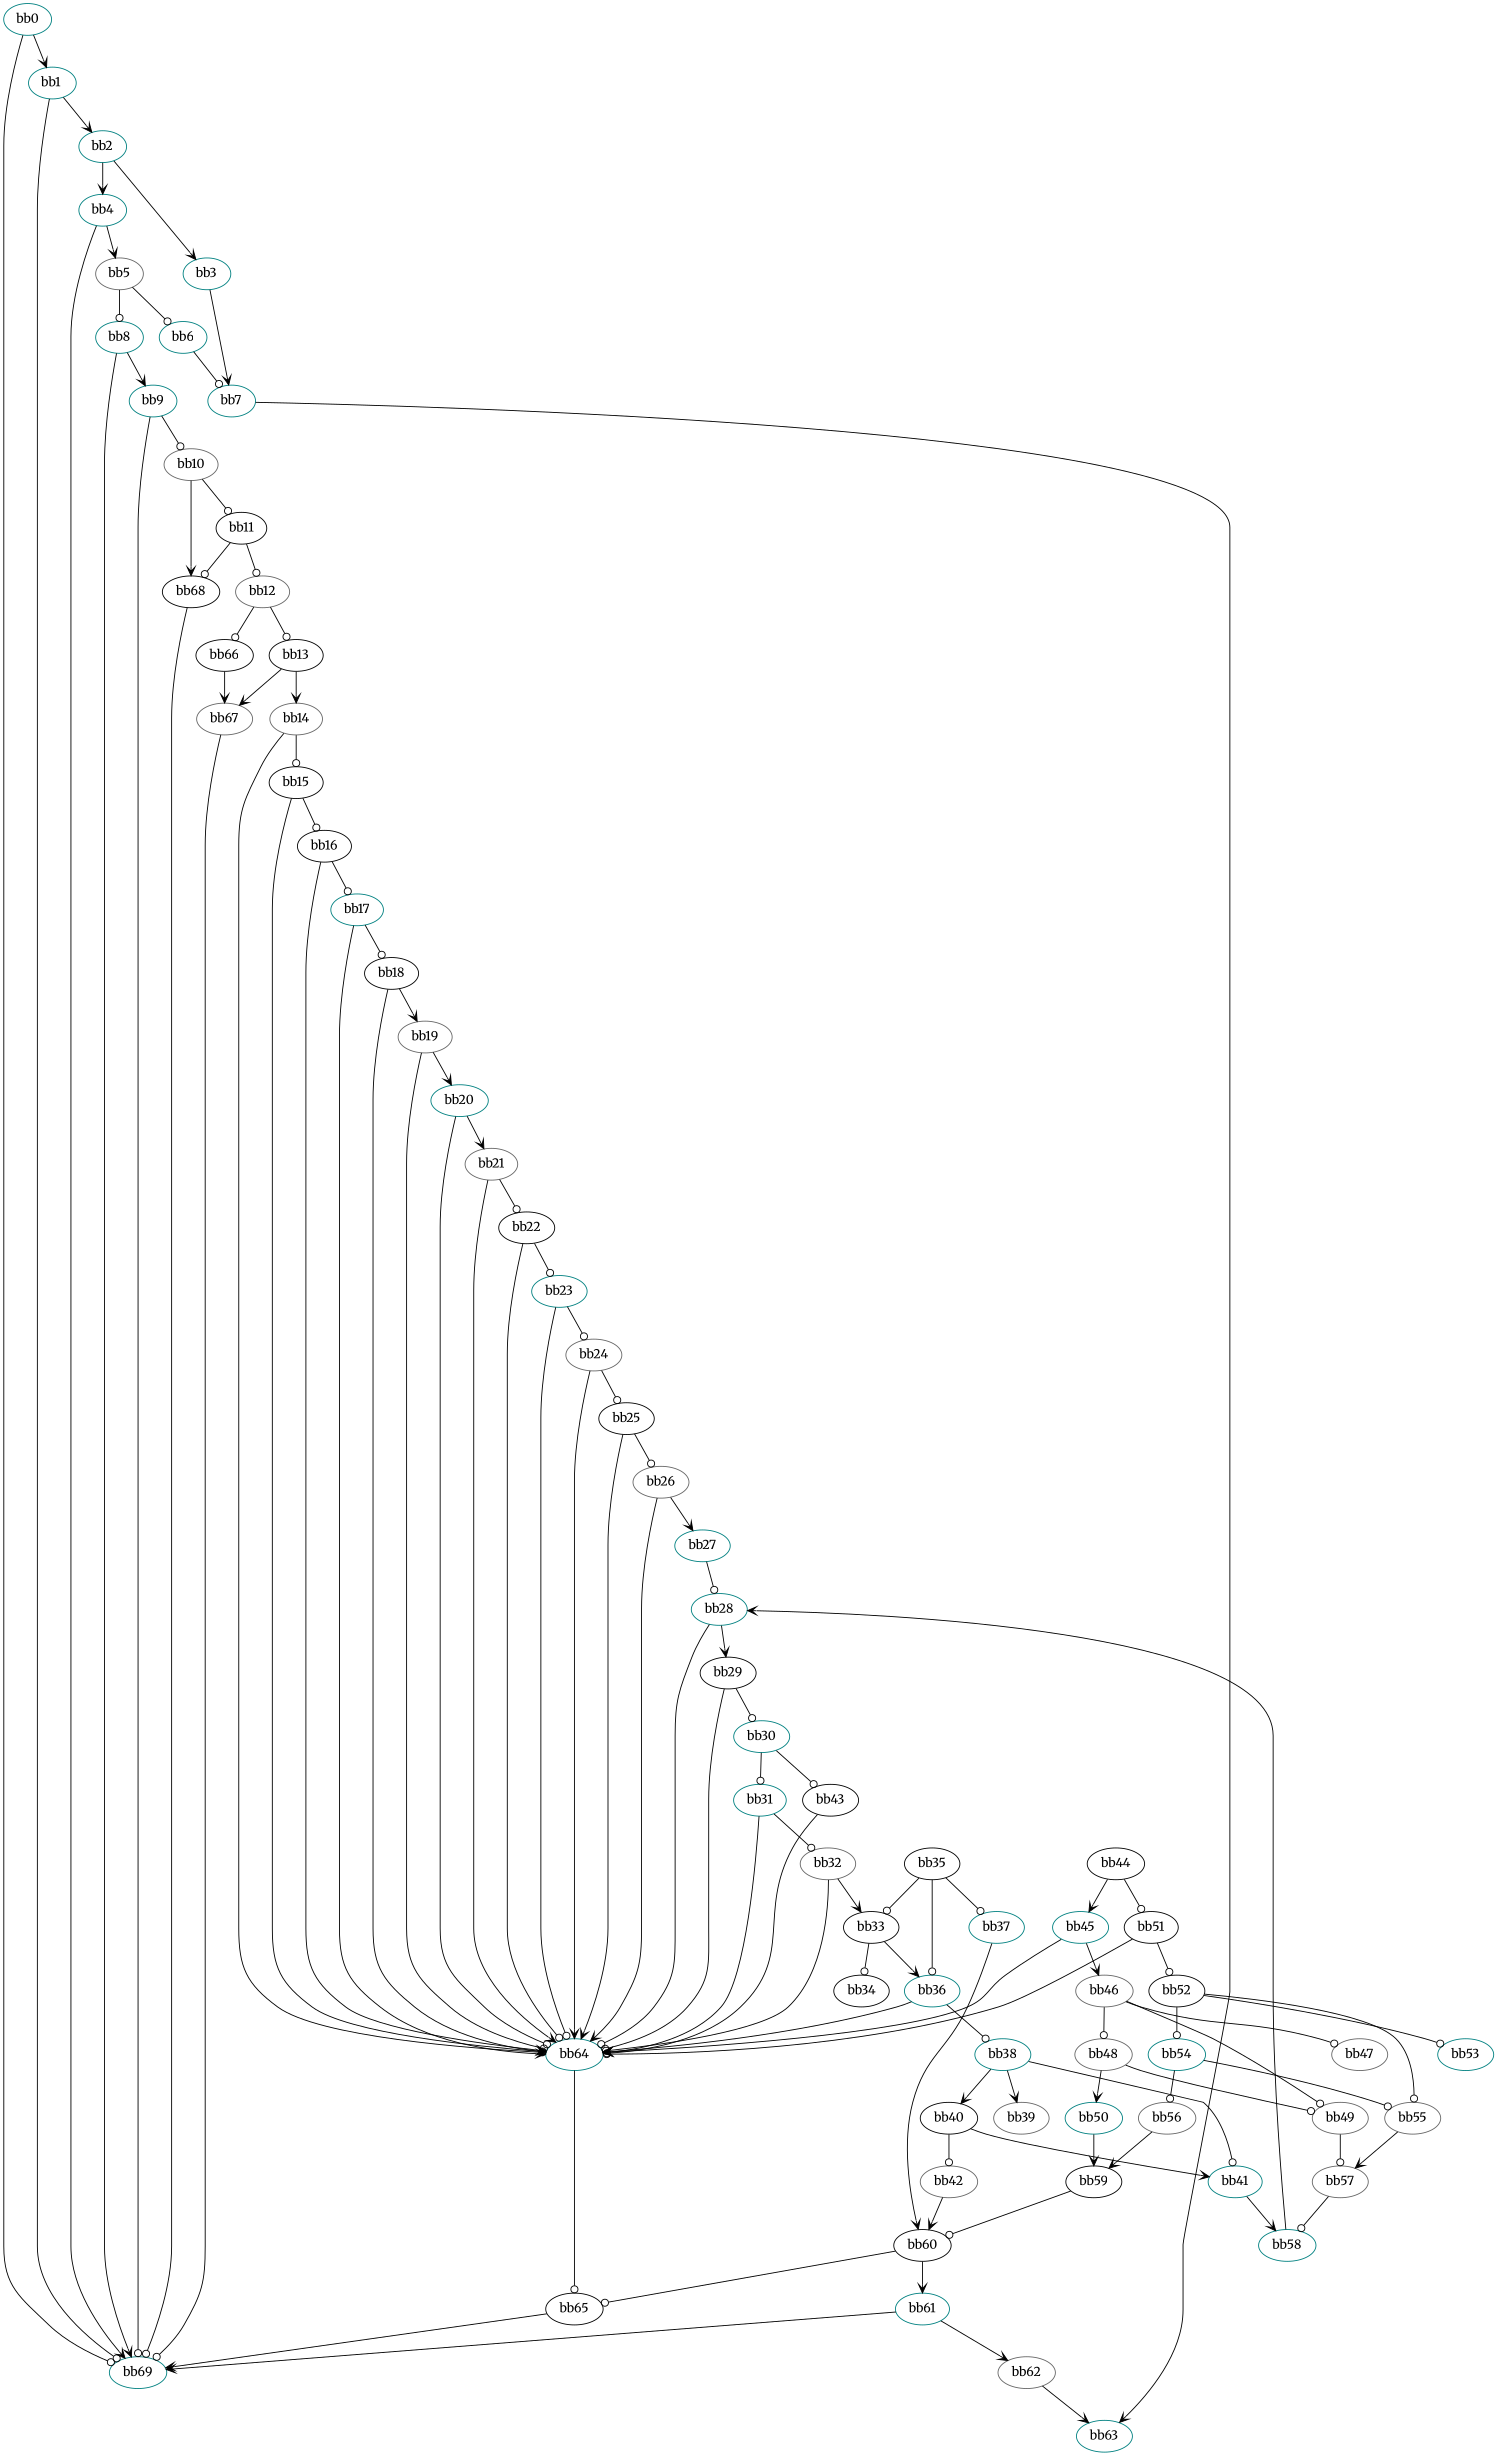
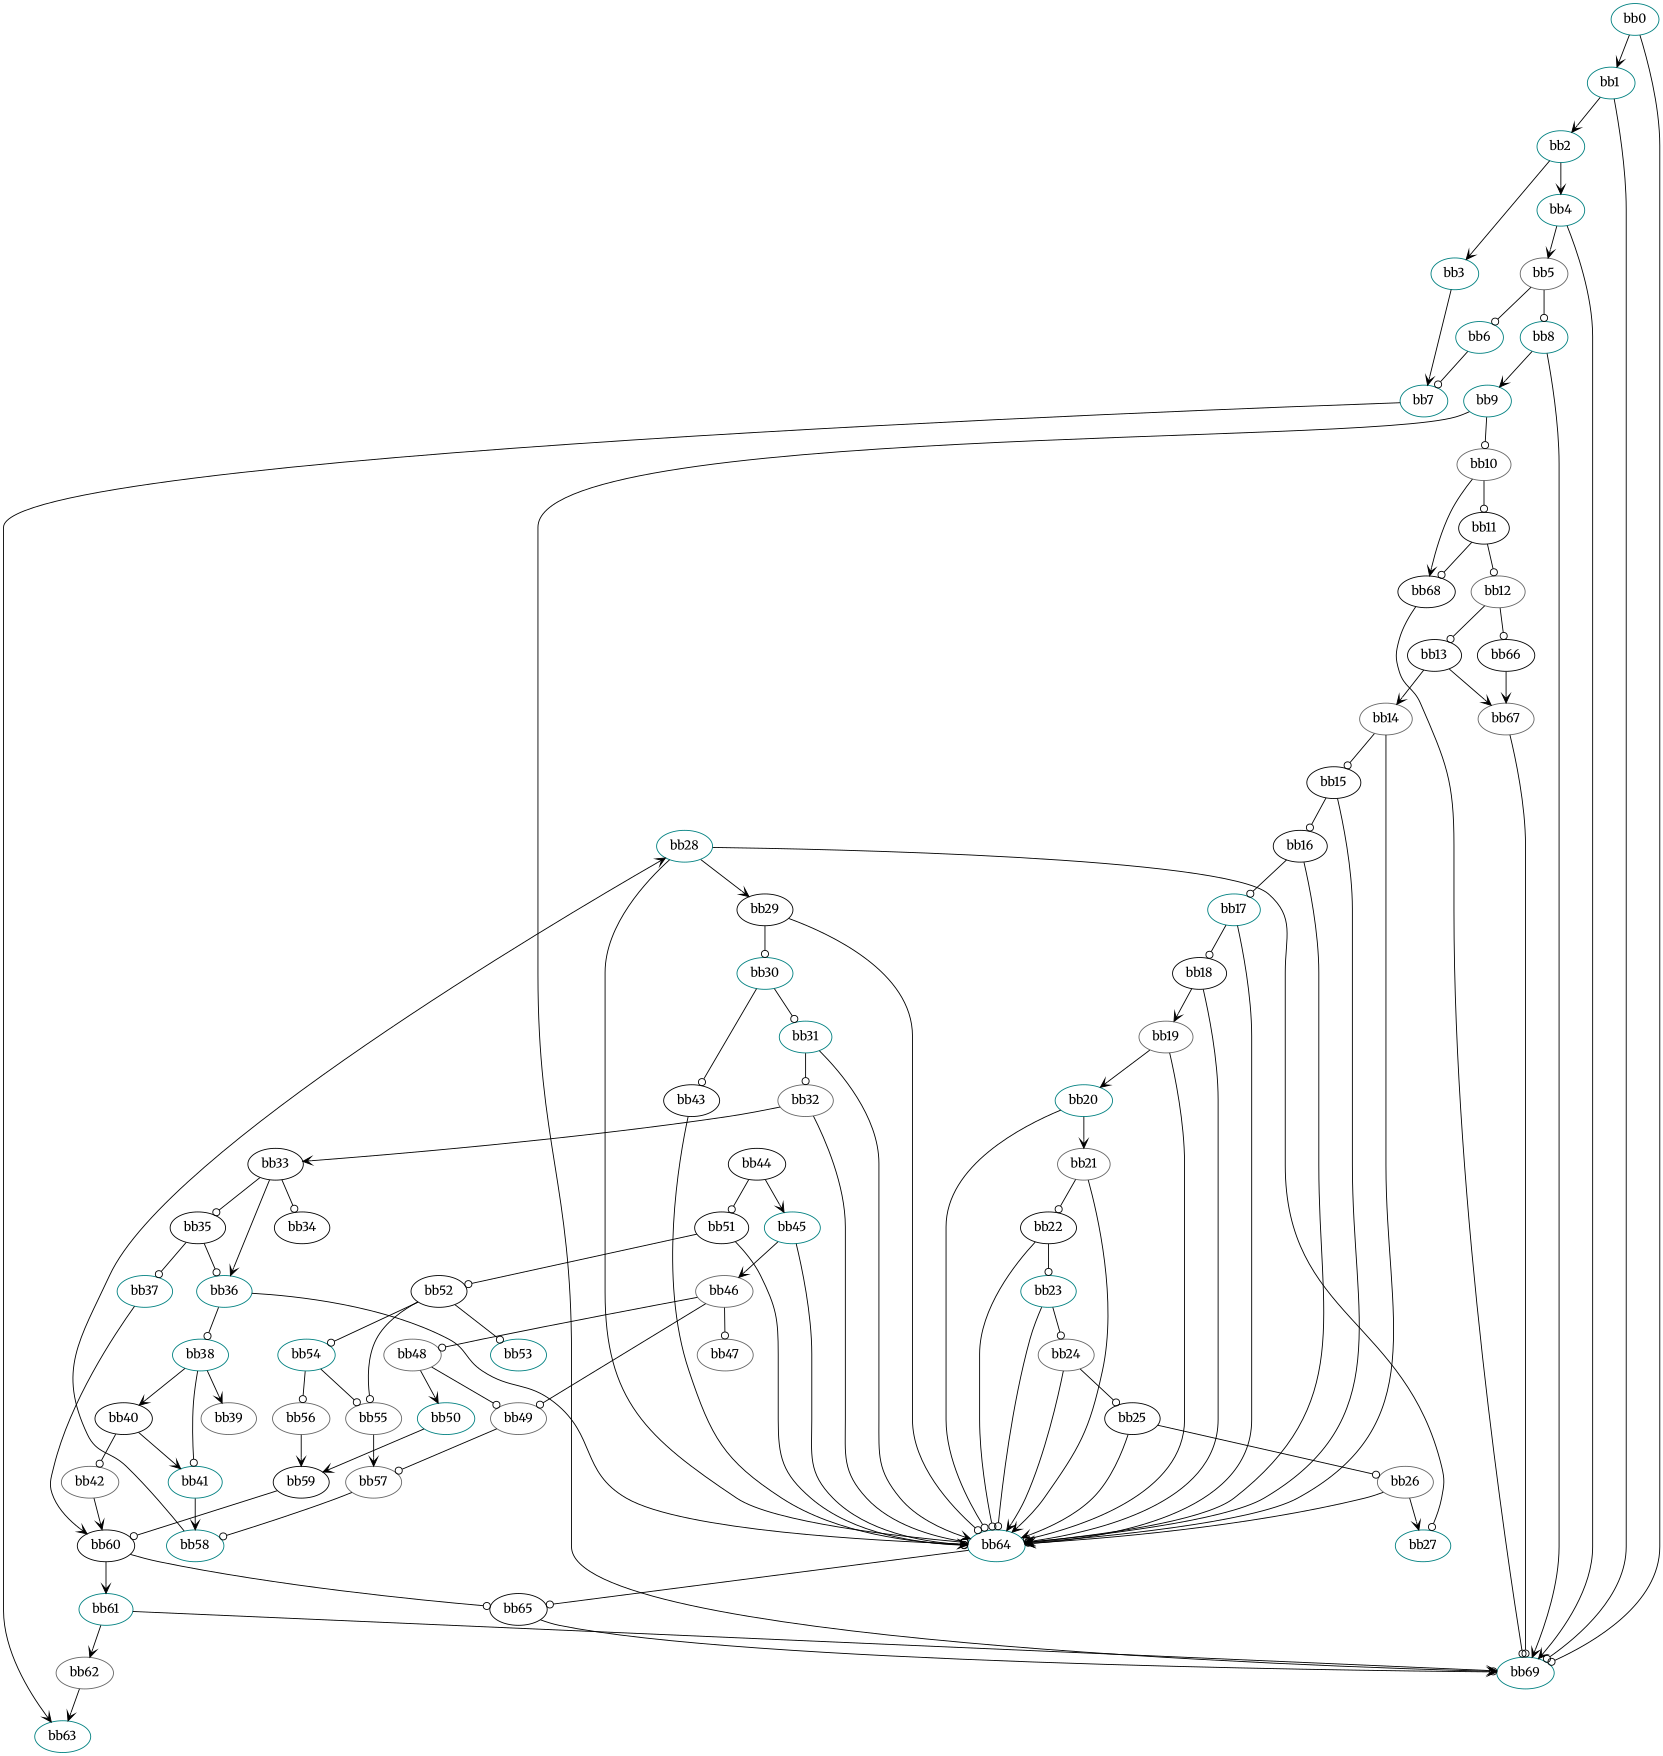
edge "bb27" -> "bb28": reversed
edge "bb35" -> "bb33": reversed
